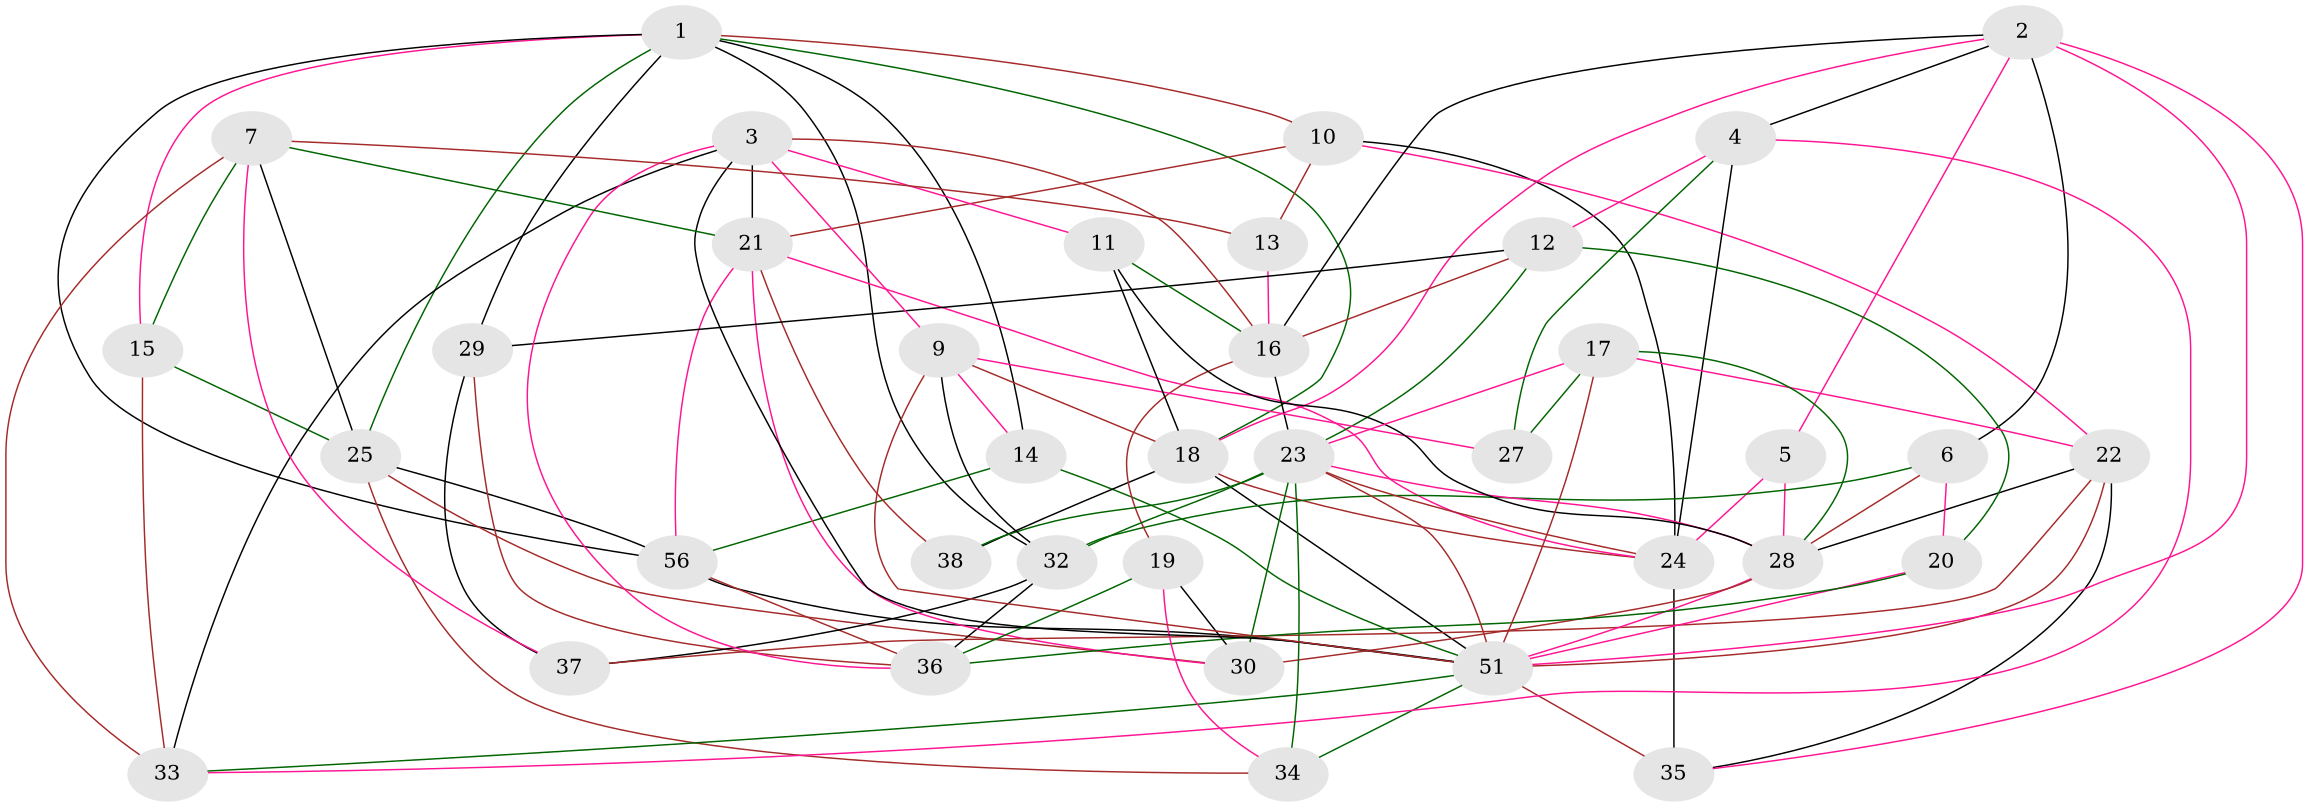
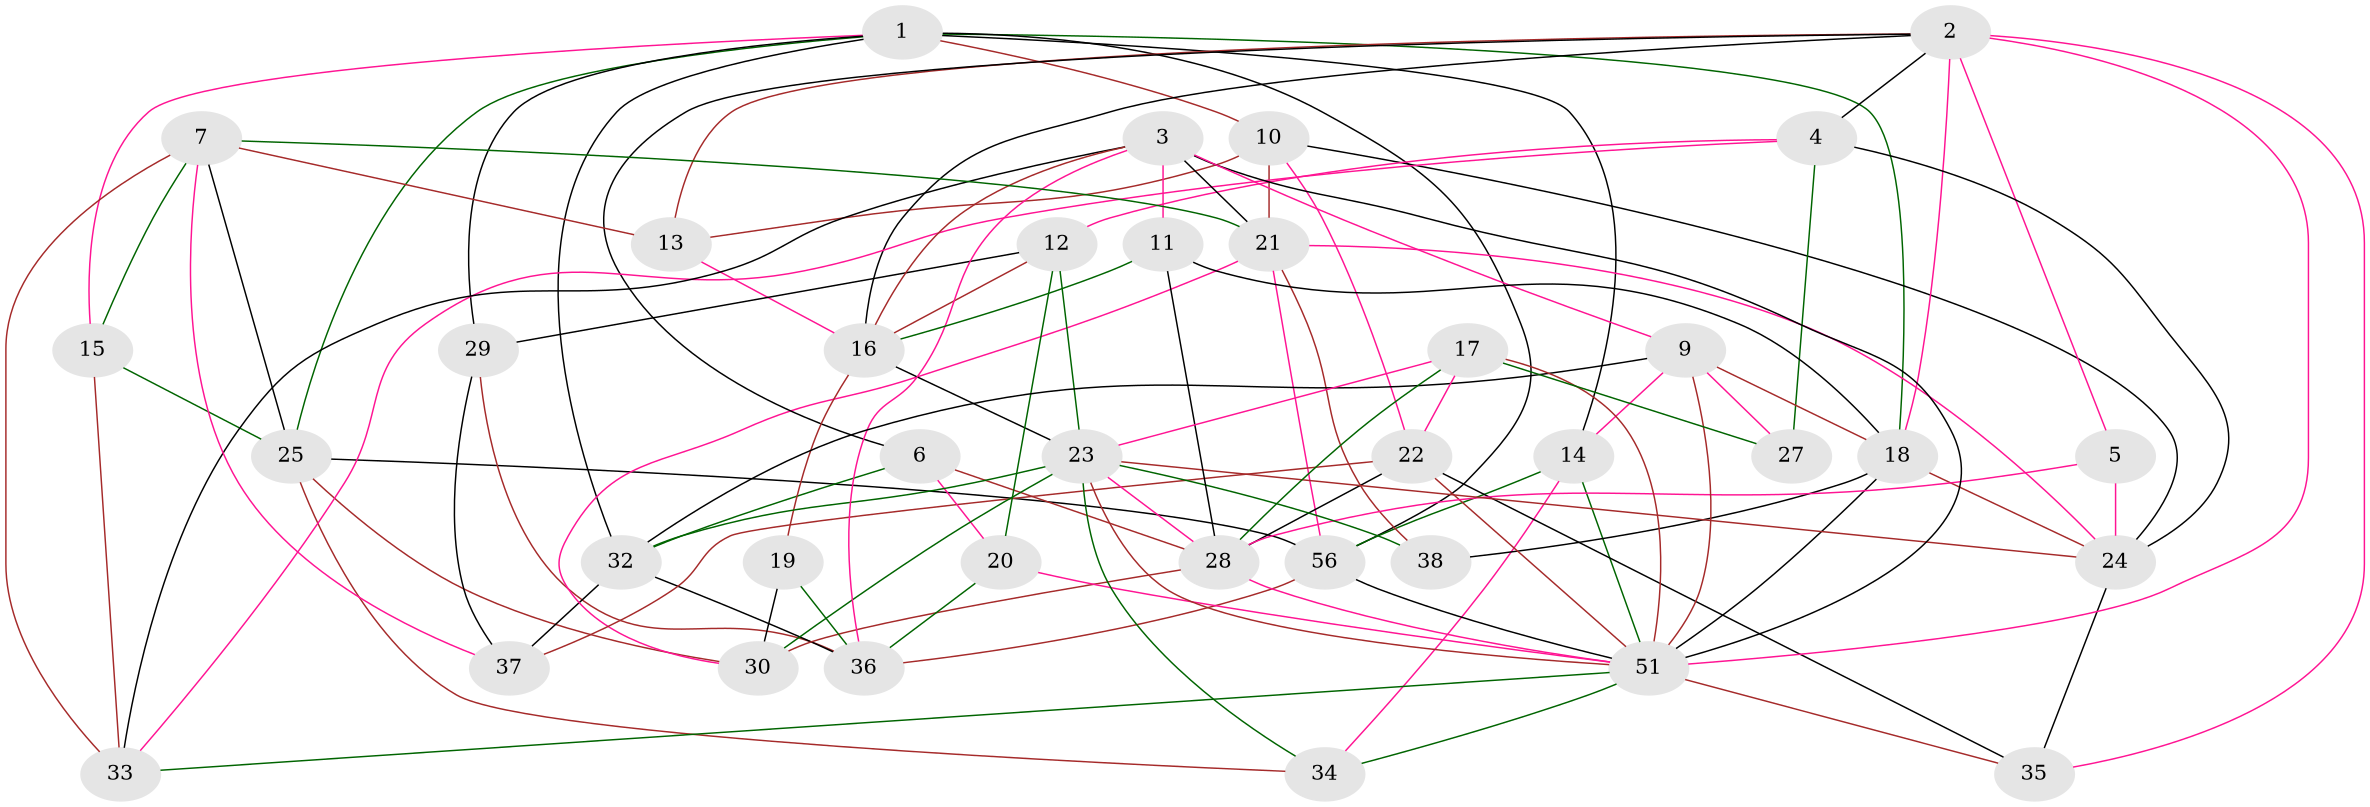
edge "2" -- "13": added
edge "19" -- "34": now "14" -- "34"
